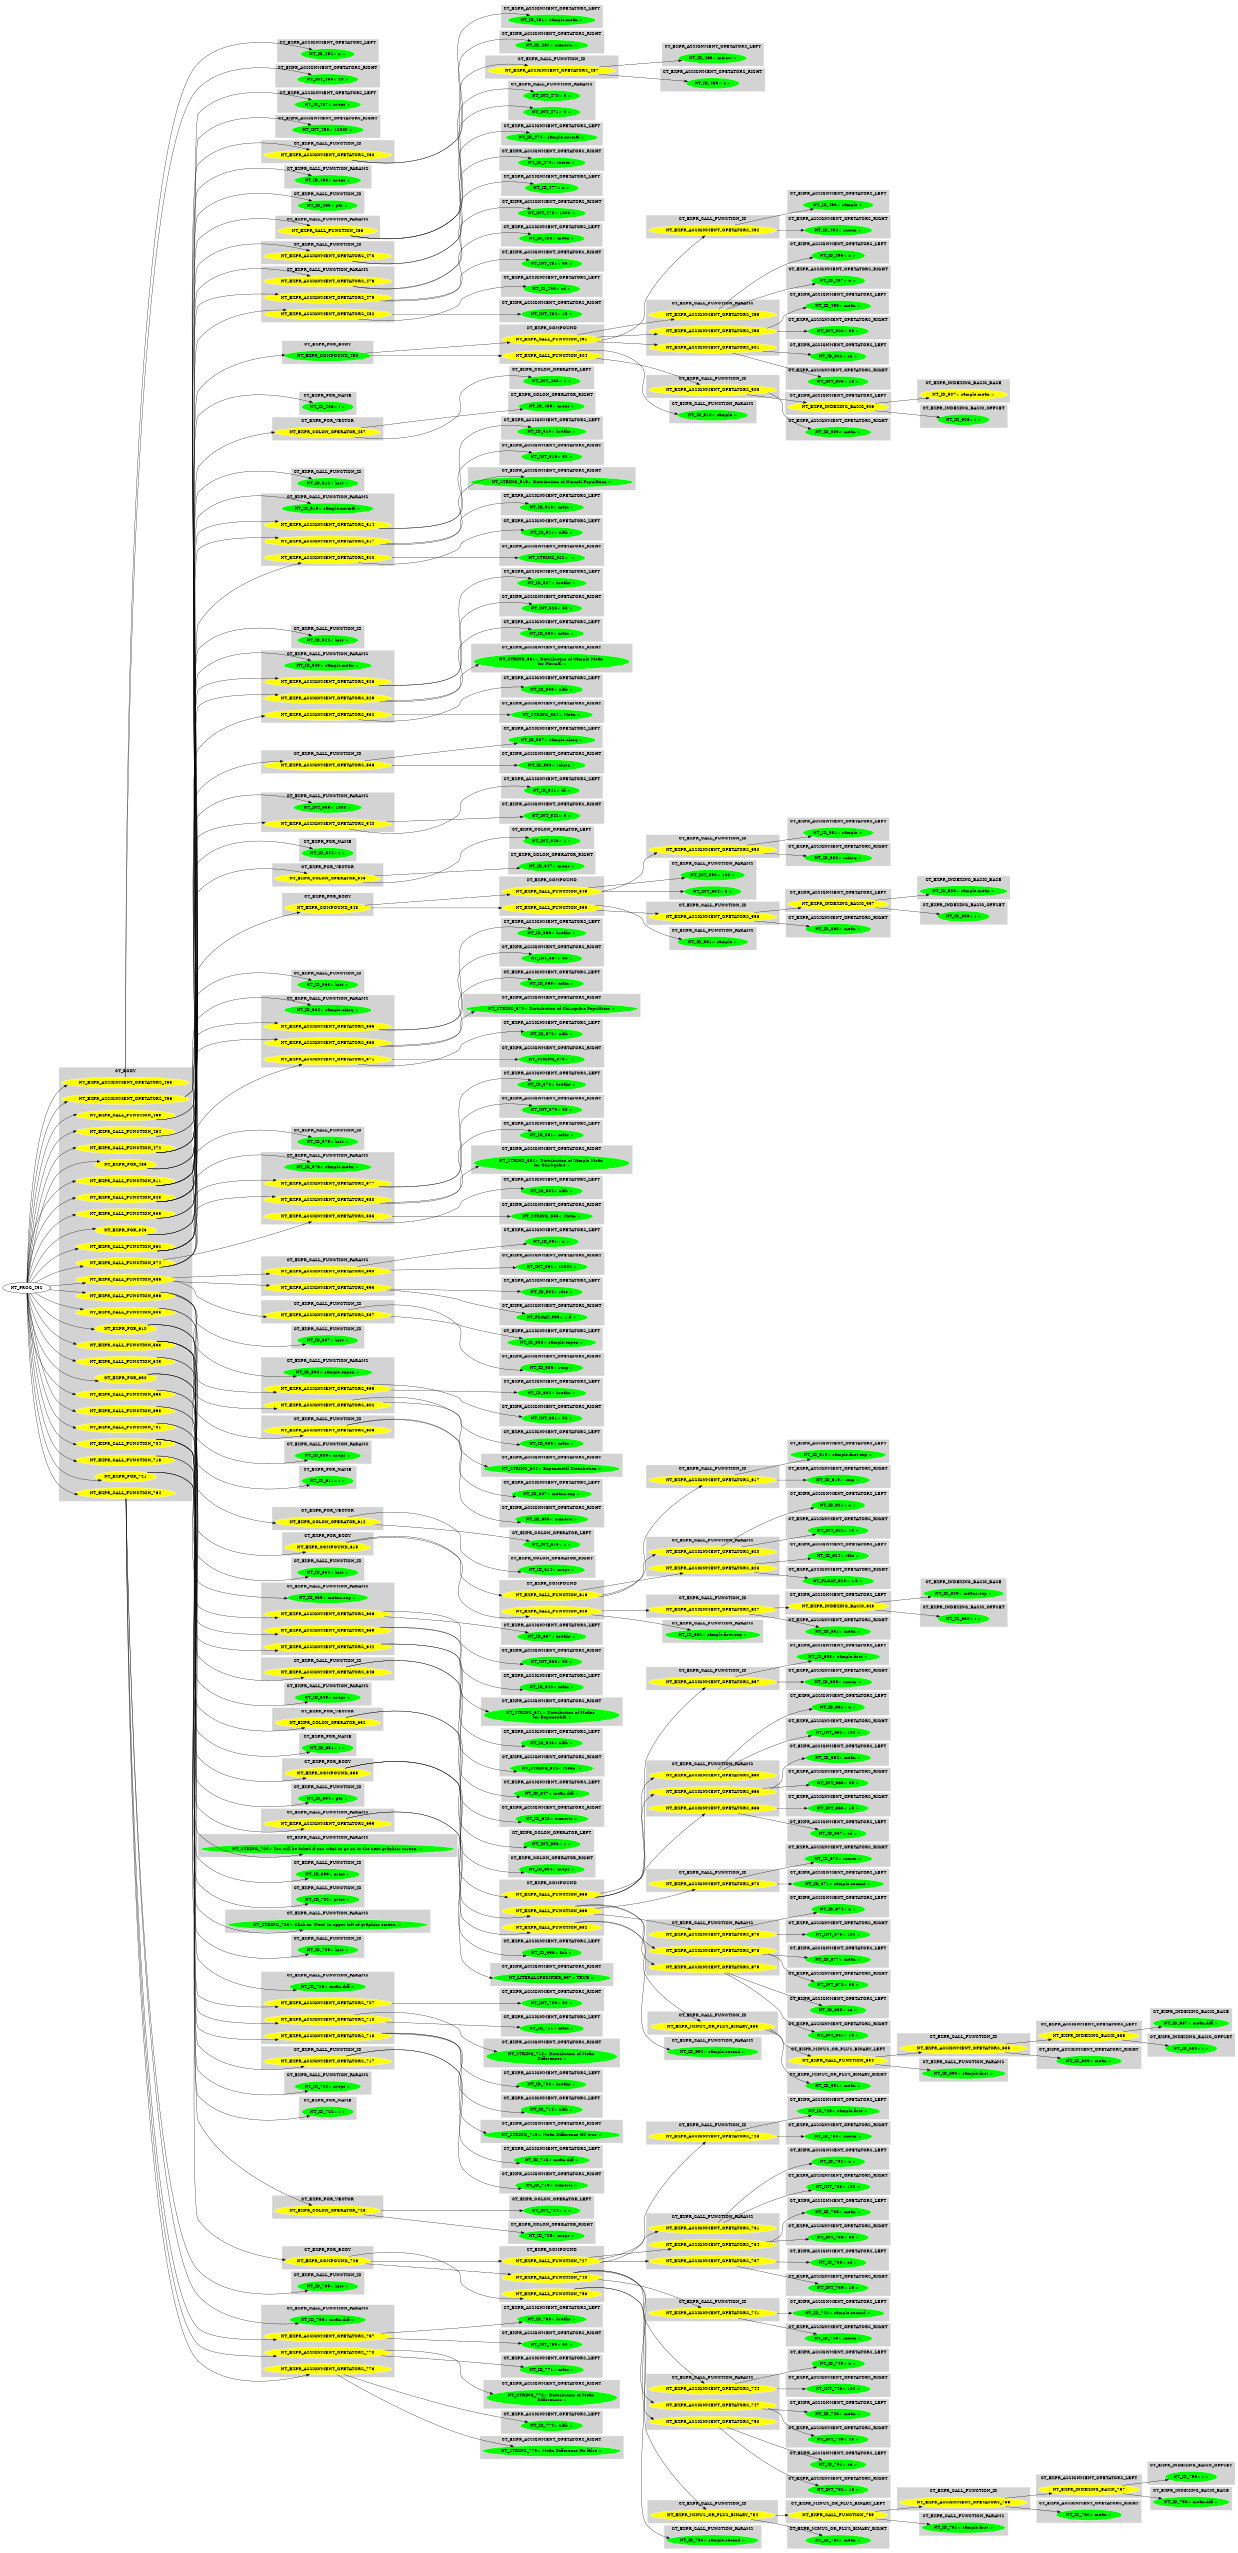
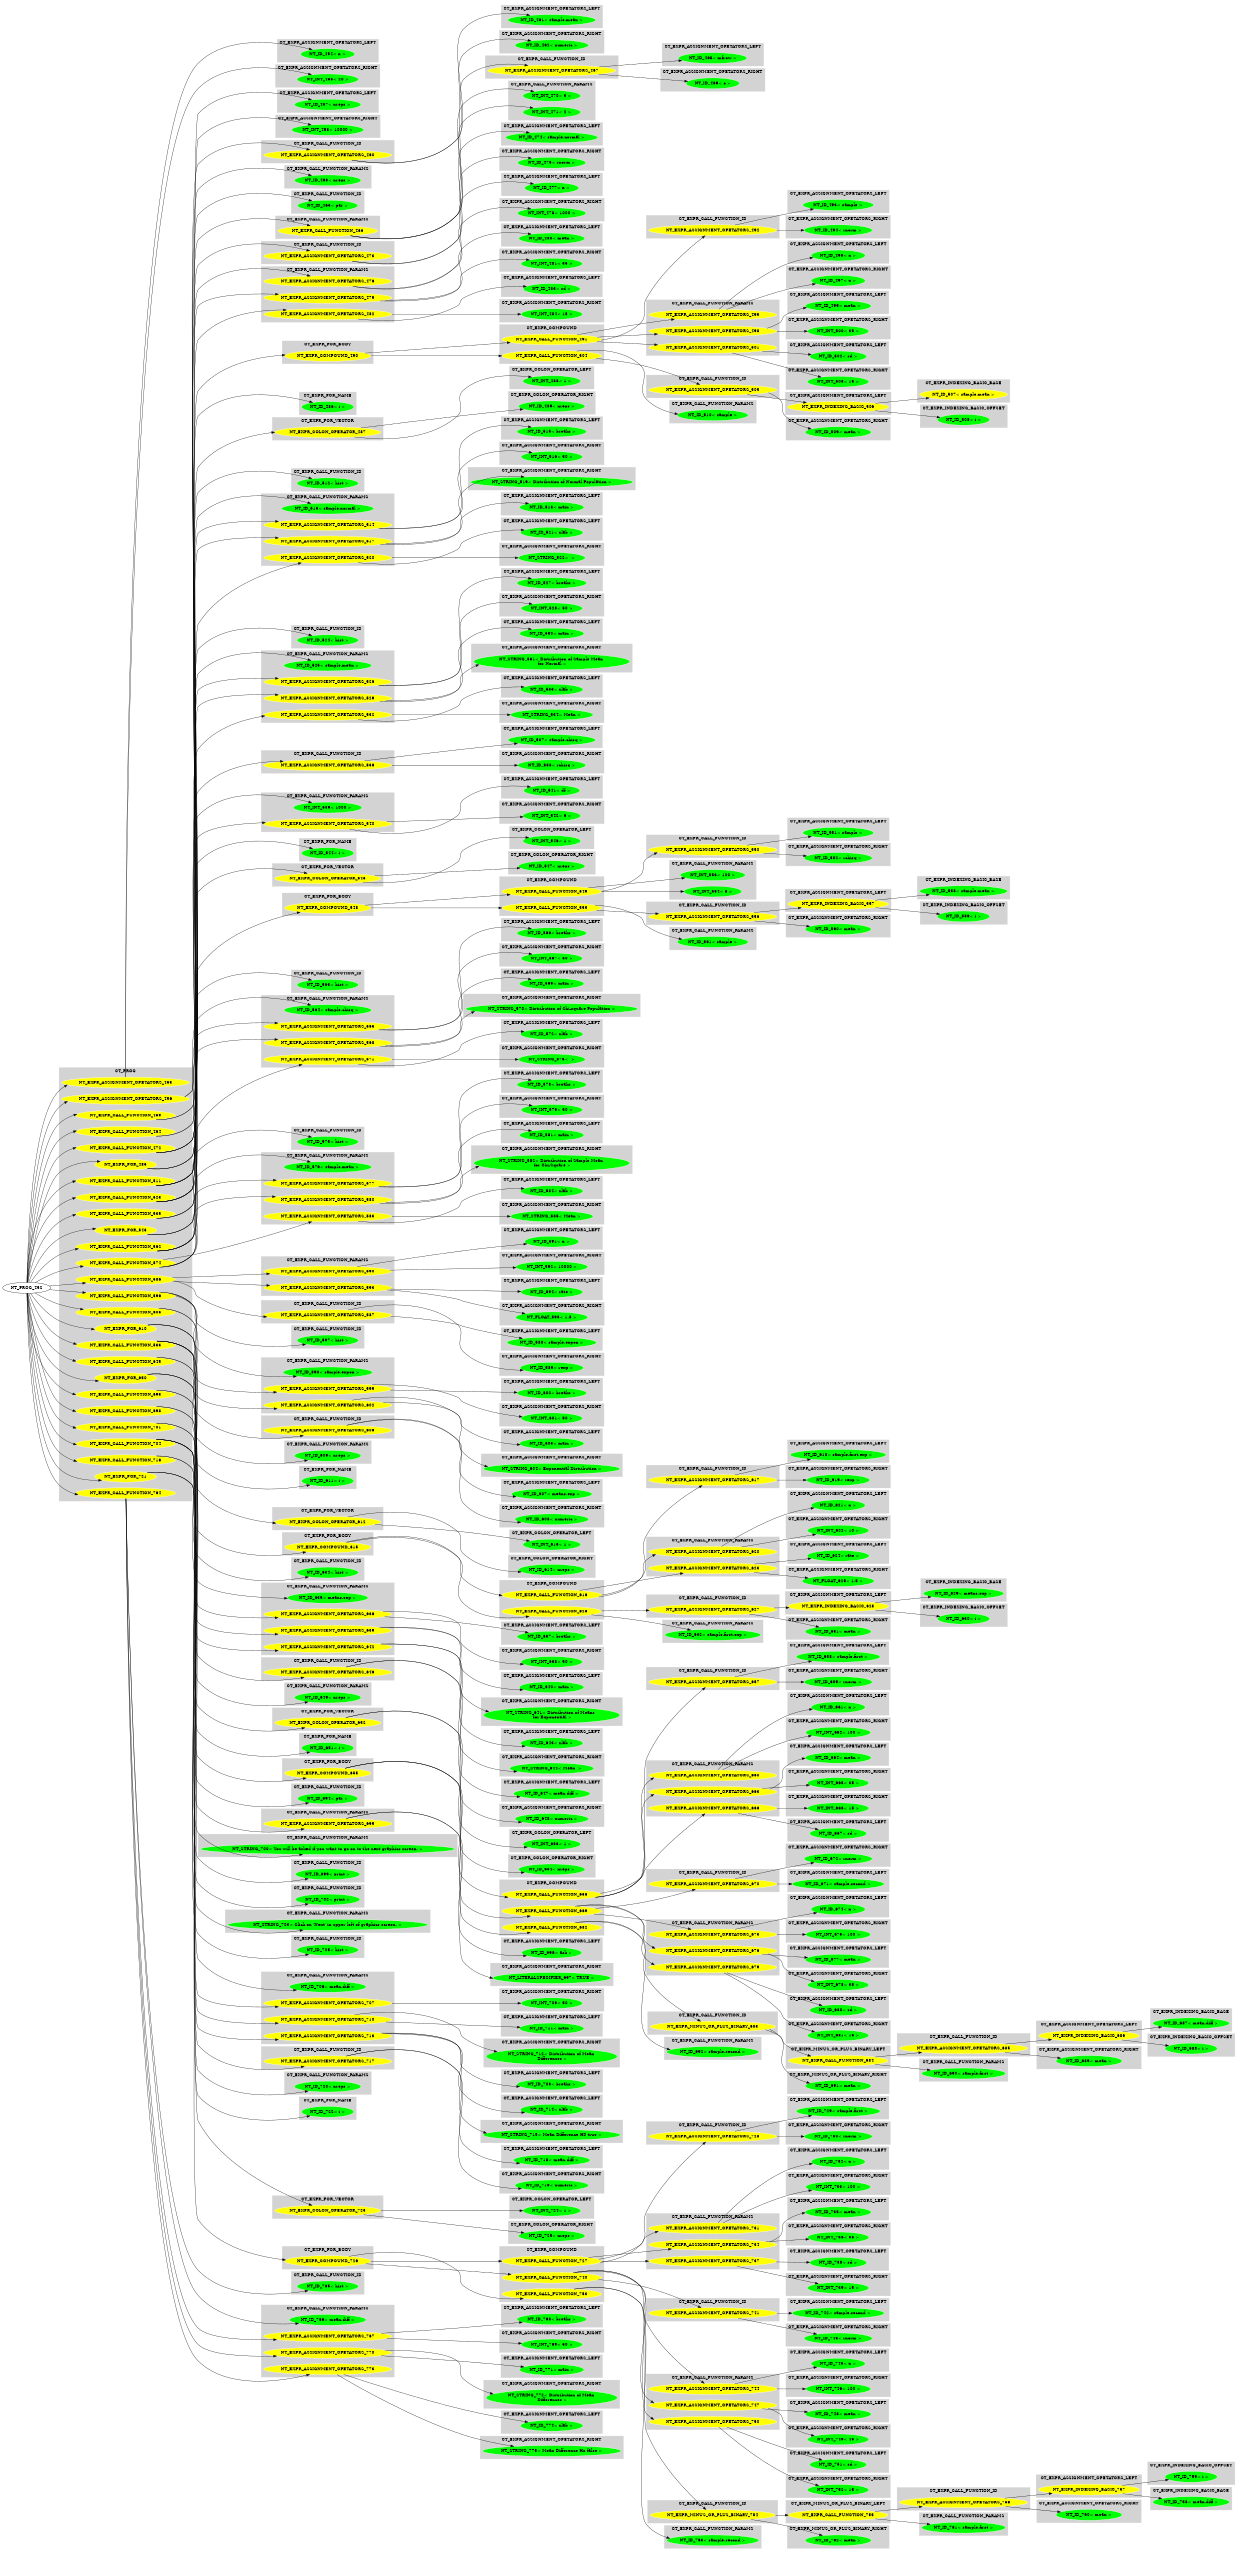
node "NT_EXPR_COMPOUND_490": fillcolor green -> yellow
cluster "CT_BODY": label "CT_BODY" -> "CT_PROG"
